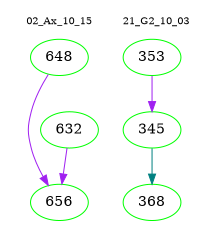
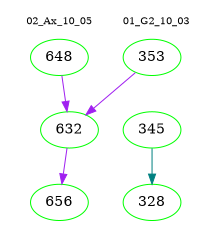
cluster "02_Ax_10_15": label "02_Ax_10_15" -> "02_Ax_10_05"
cluster "21_G2_10_03": label "21_G2_10_03" -> "01_G2_10_03"
edge "353" -> "345": now "353" -> "632"
edge "648" -> "656": now "648" -> "632"
node "368": label "368" -> "328"
